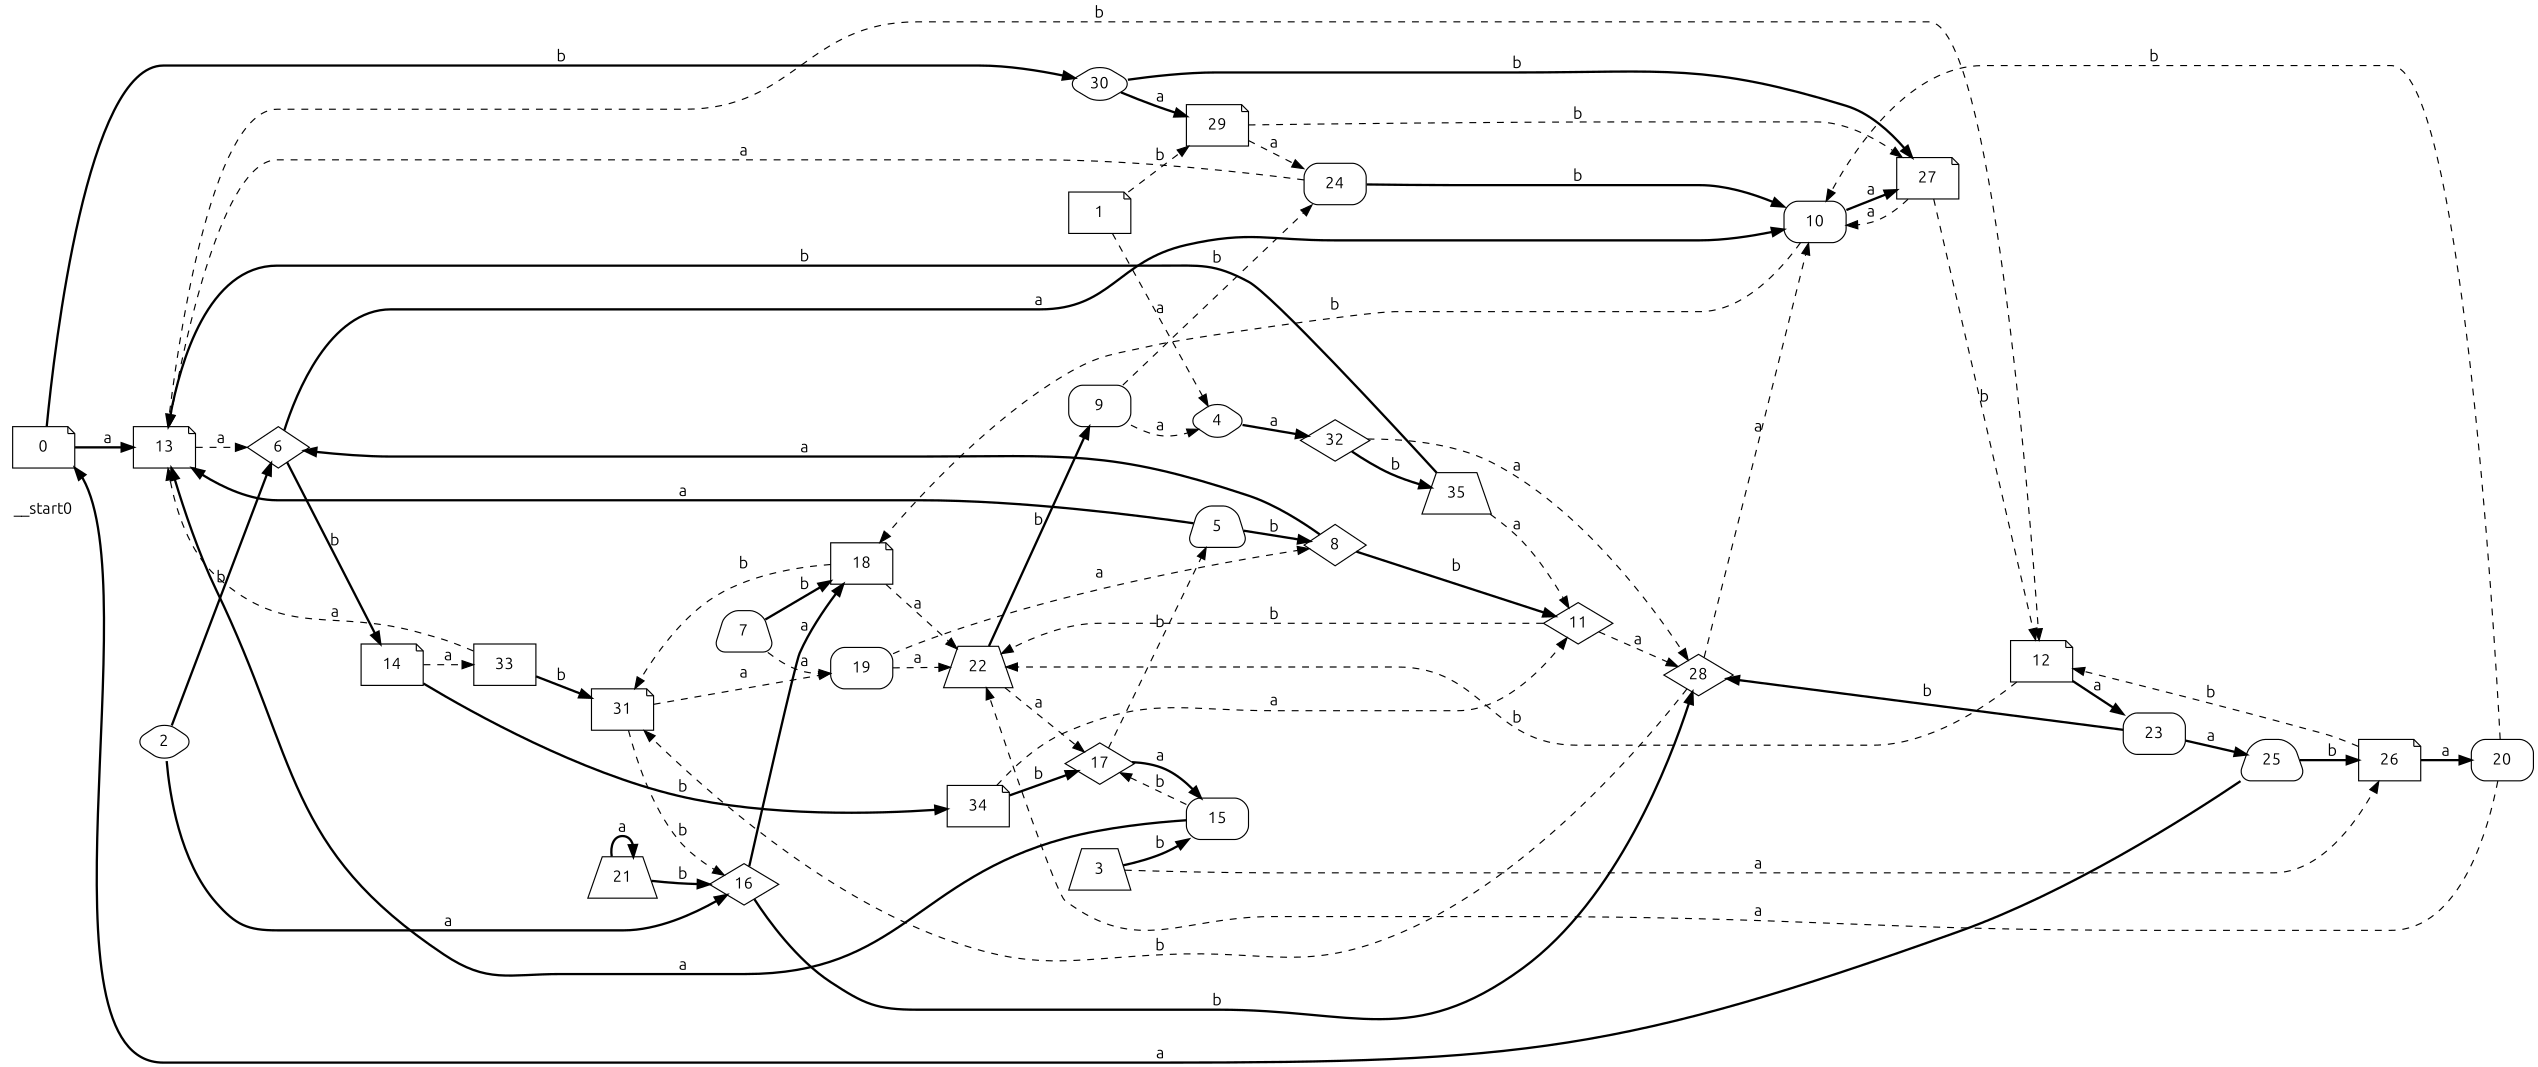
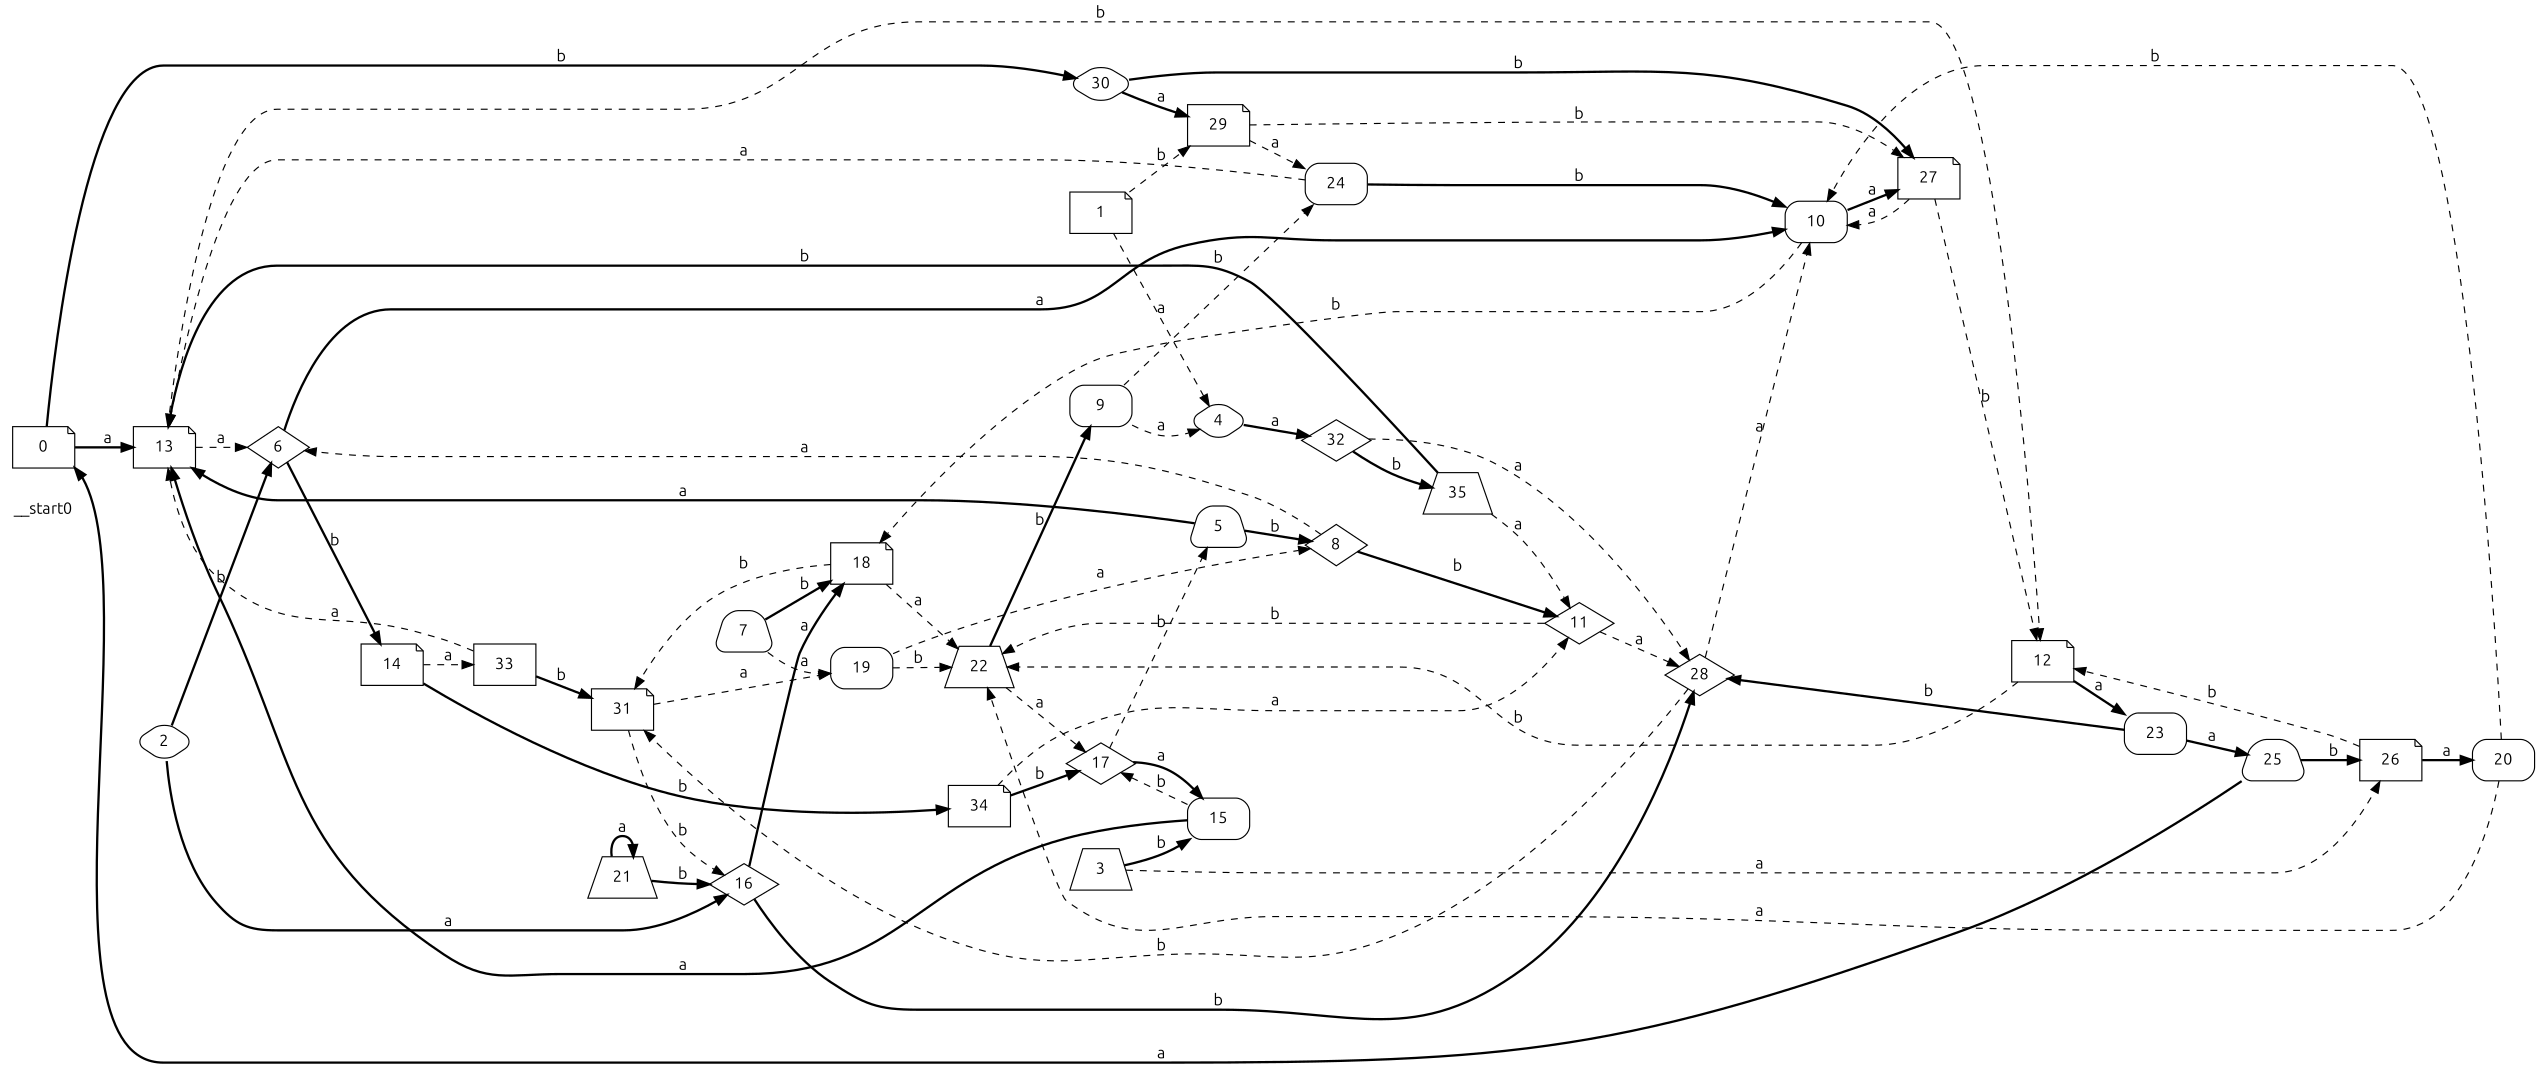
edge "8" -> "6": style bold -> dashed
edge "19" -> "22": label "a" -> "b"
